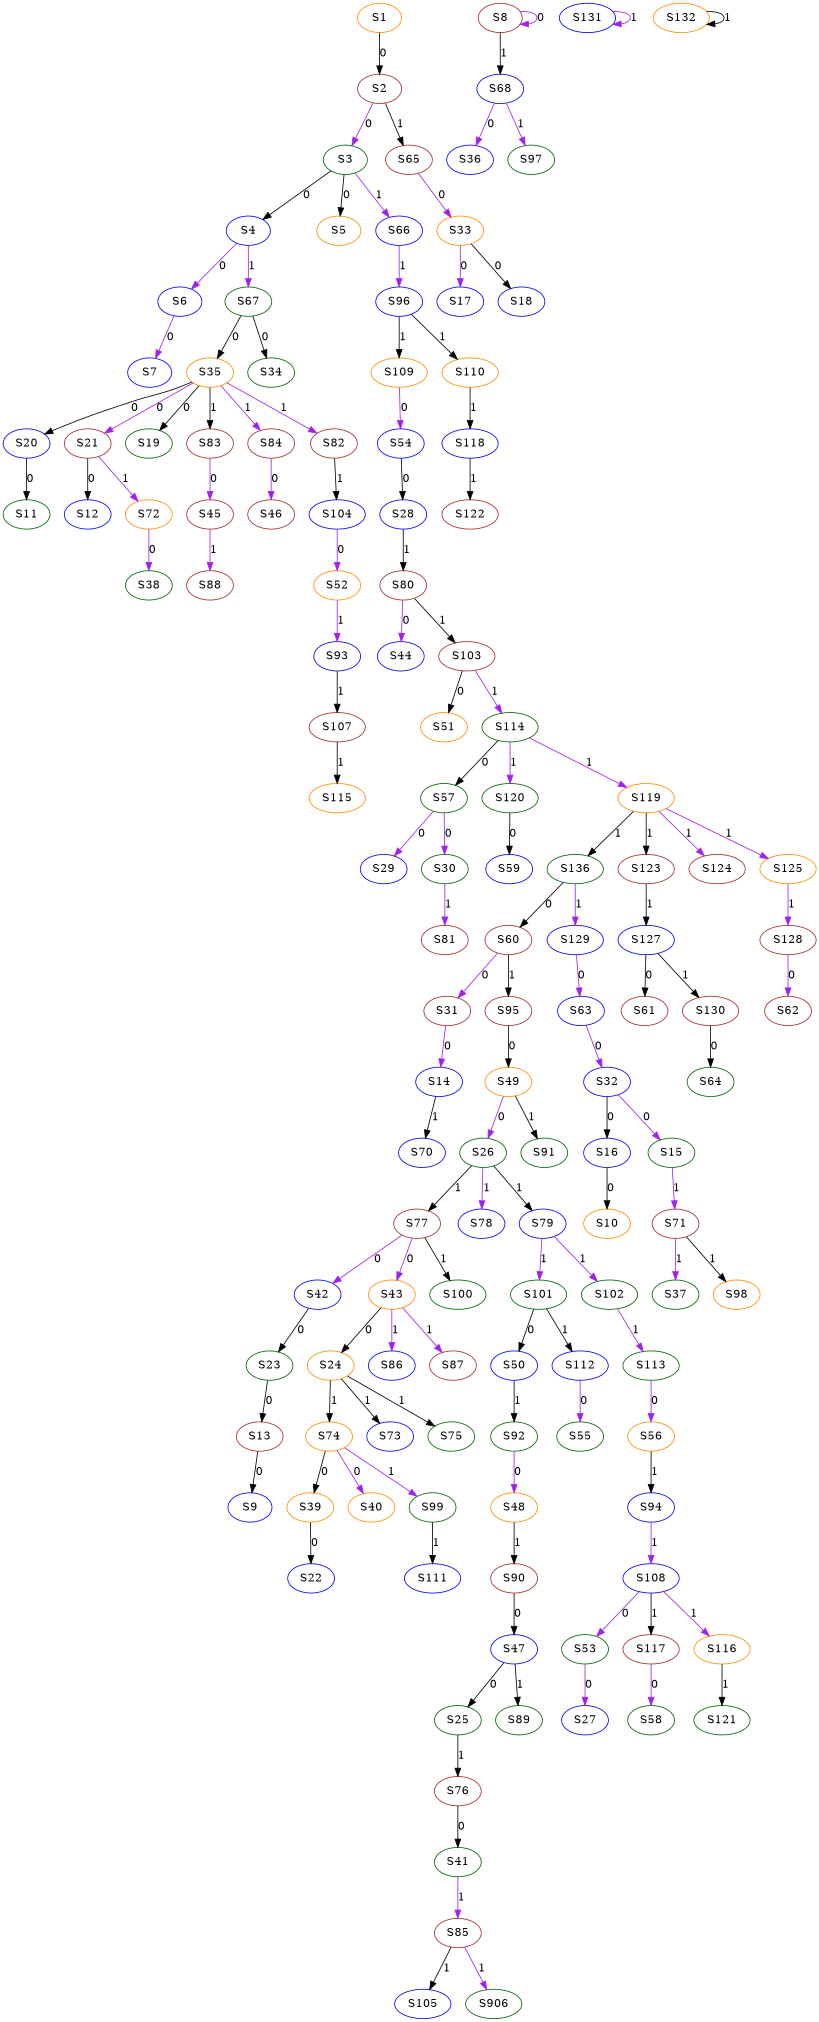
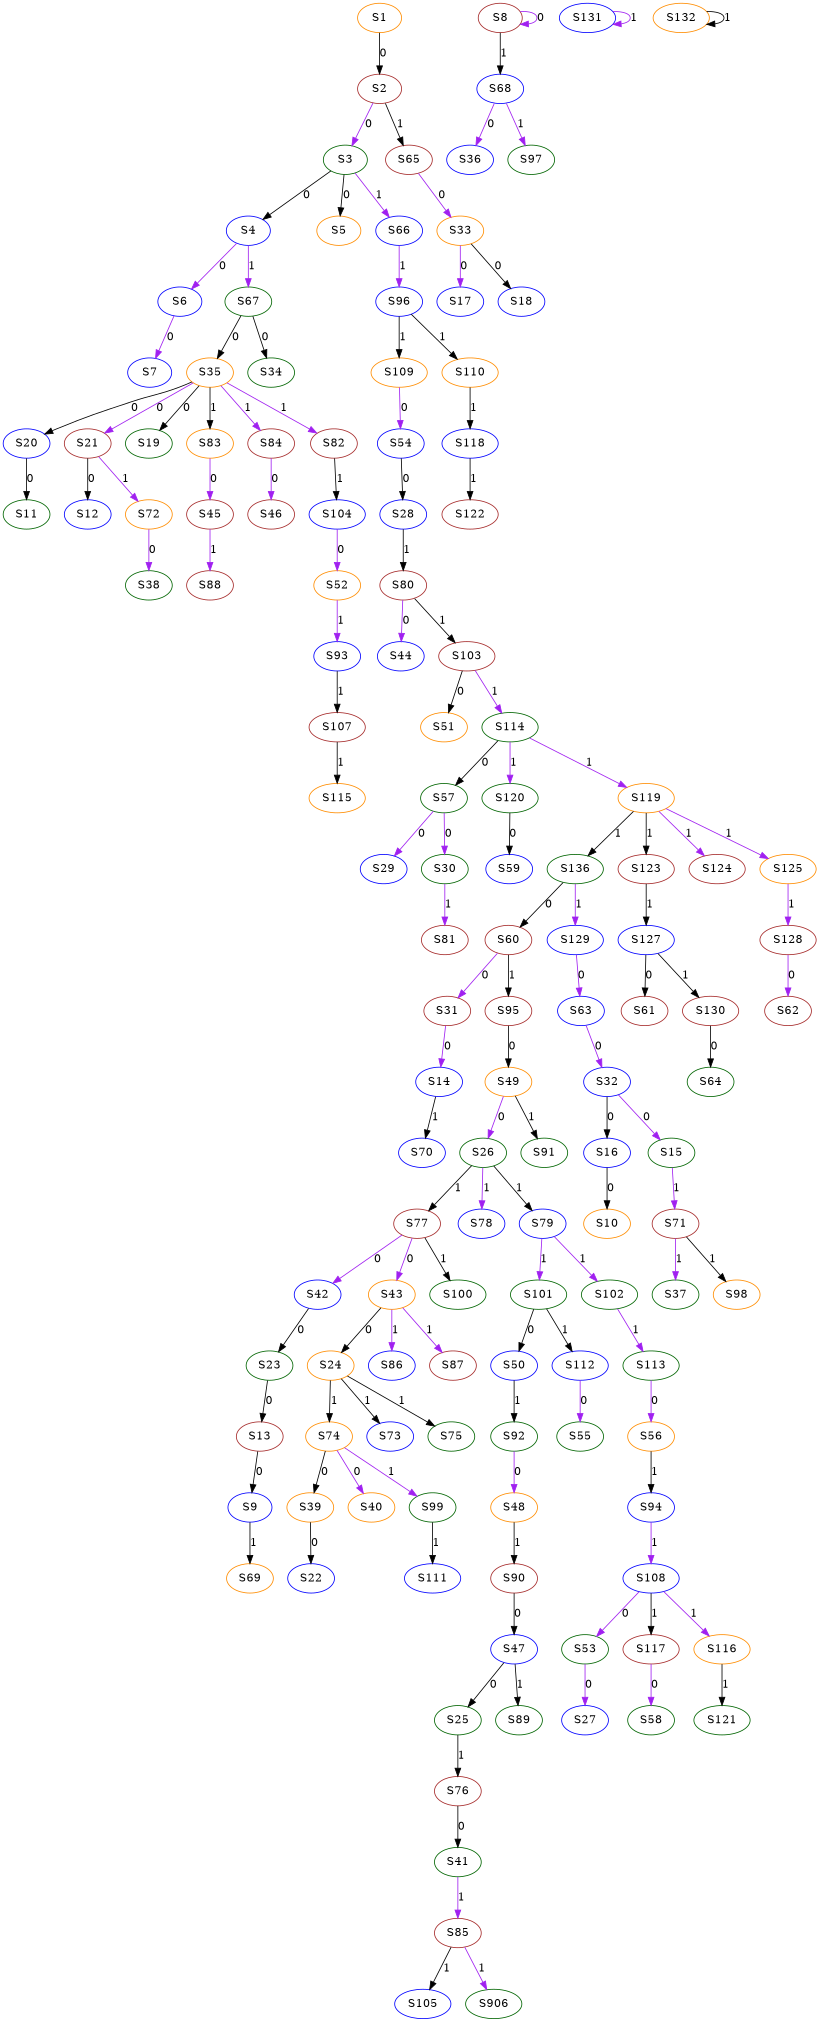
node "S83": color brown -> darkorange
node "S69": added
